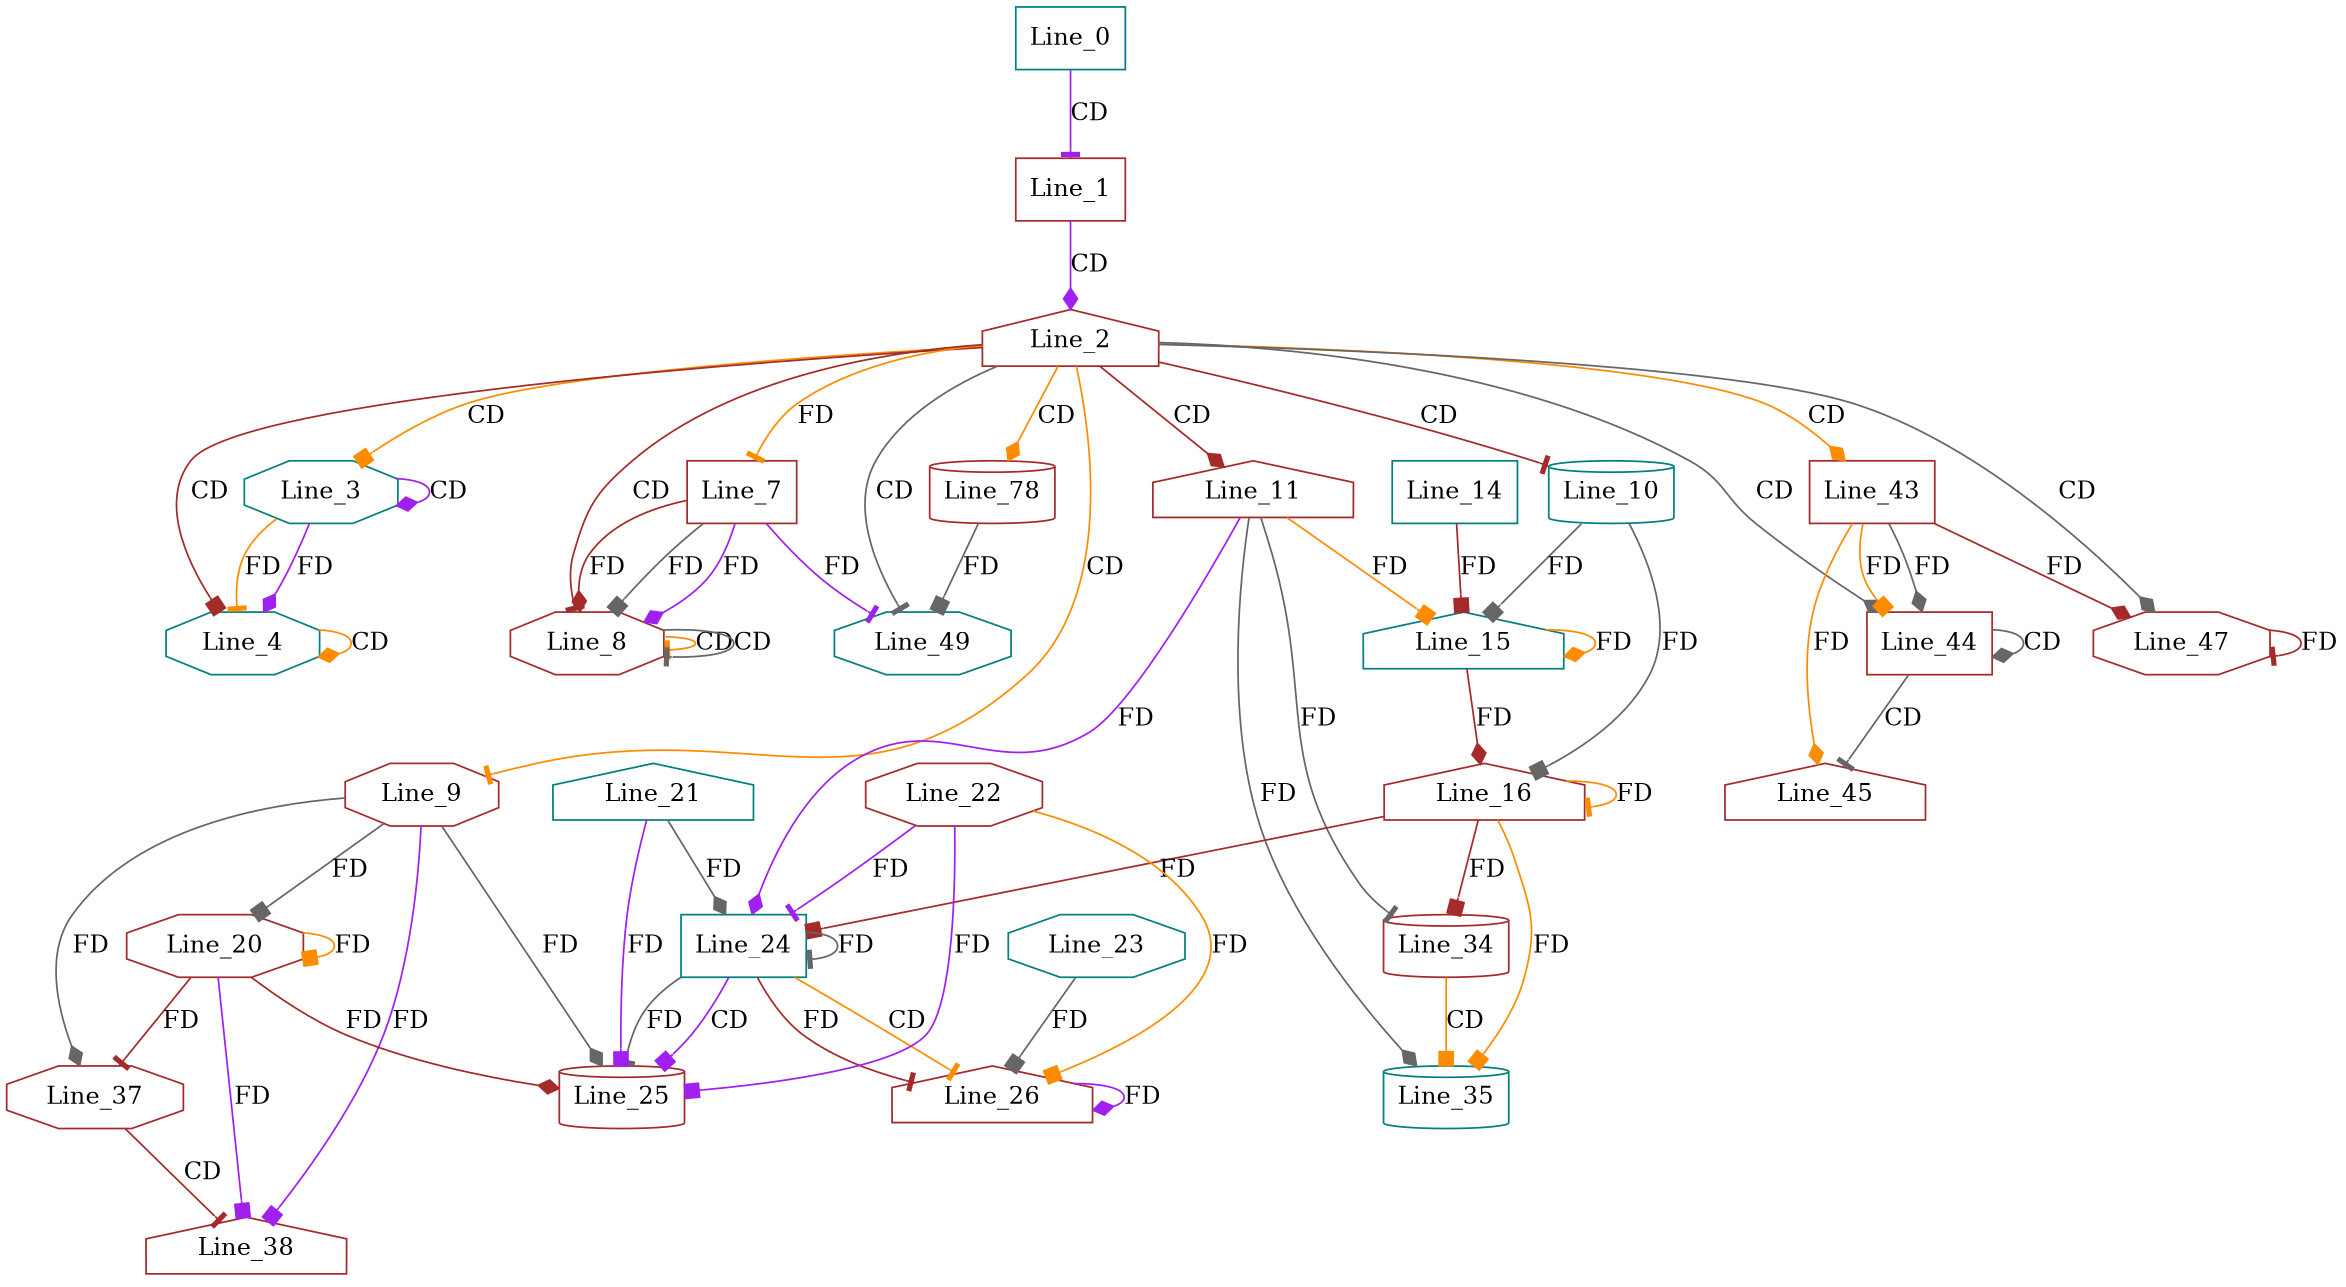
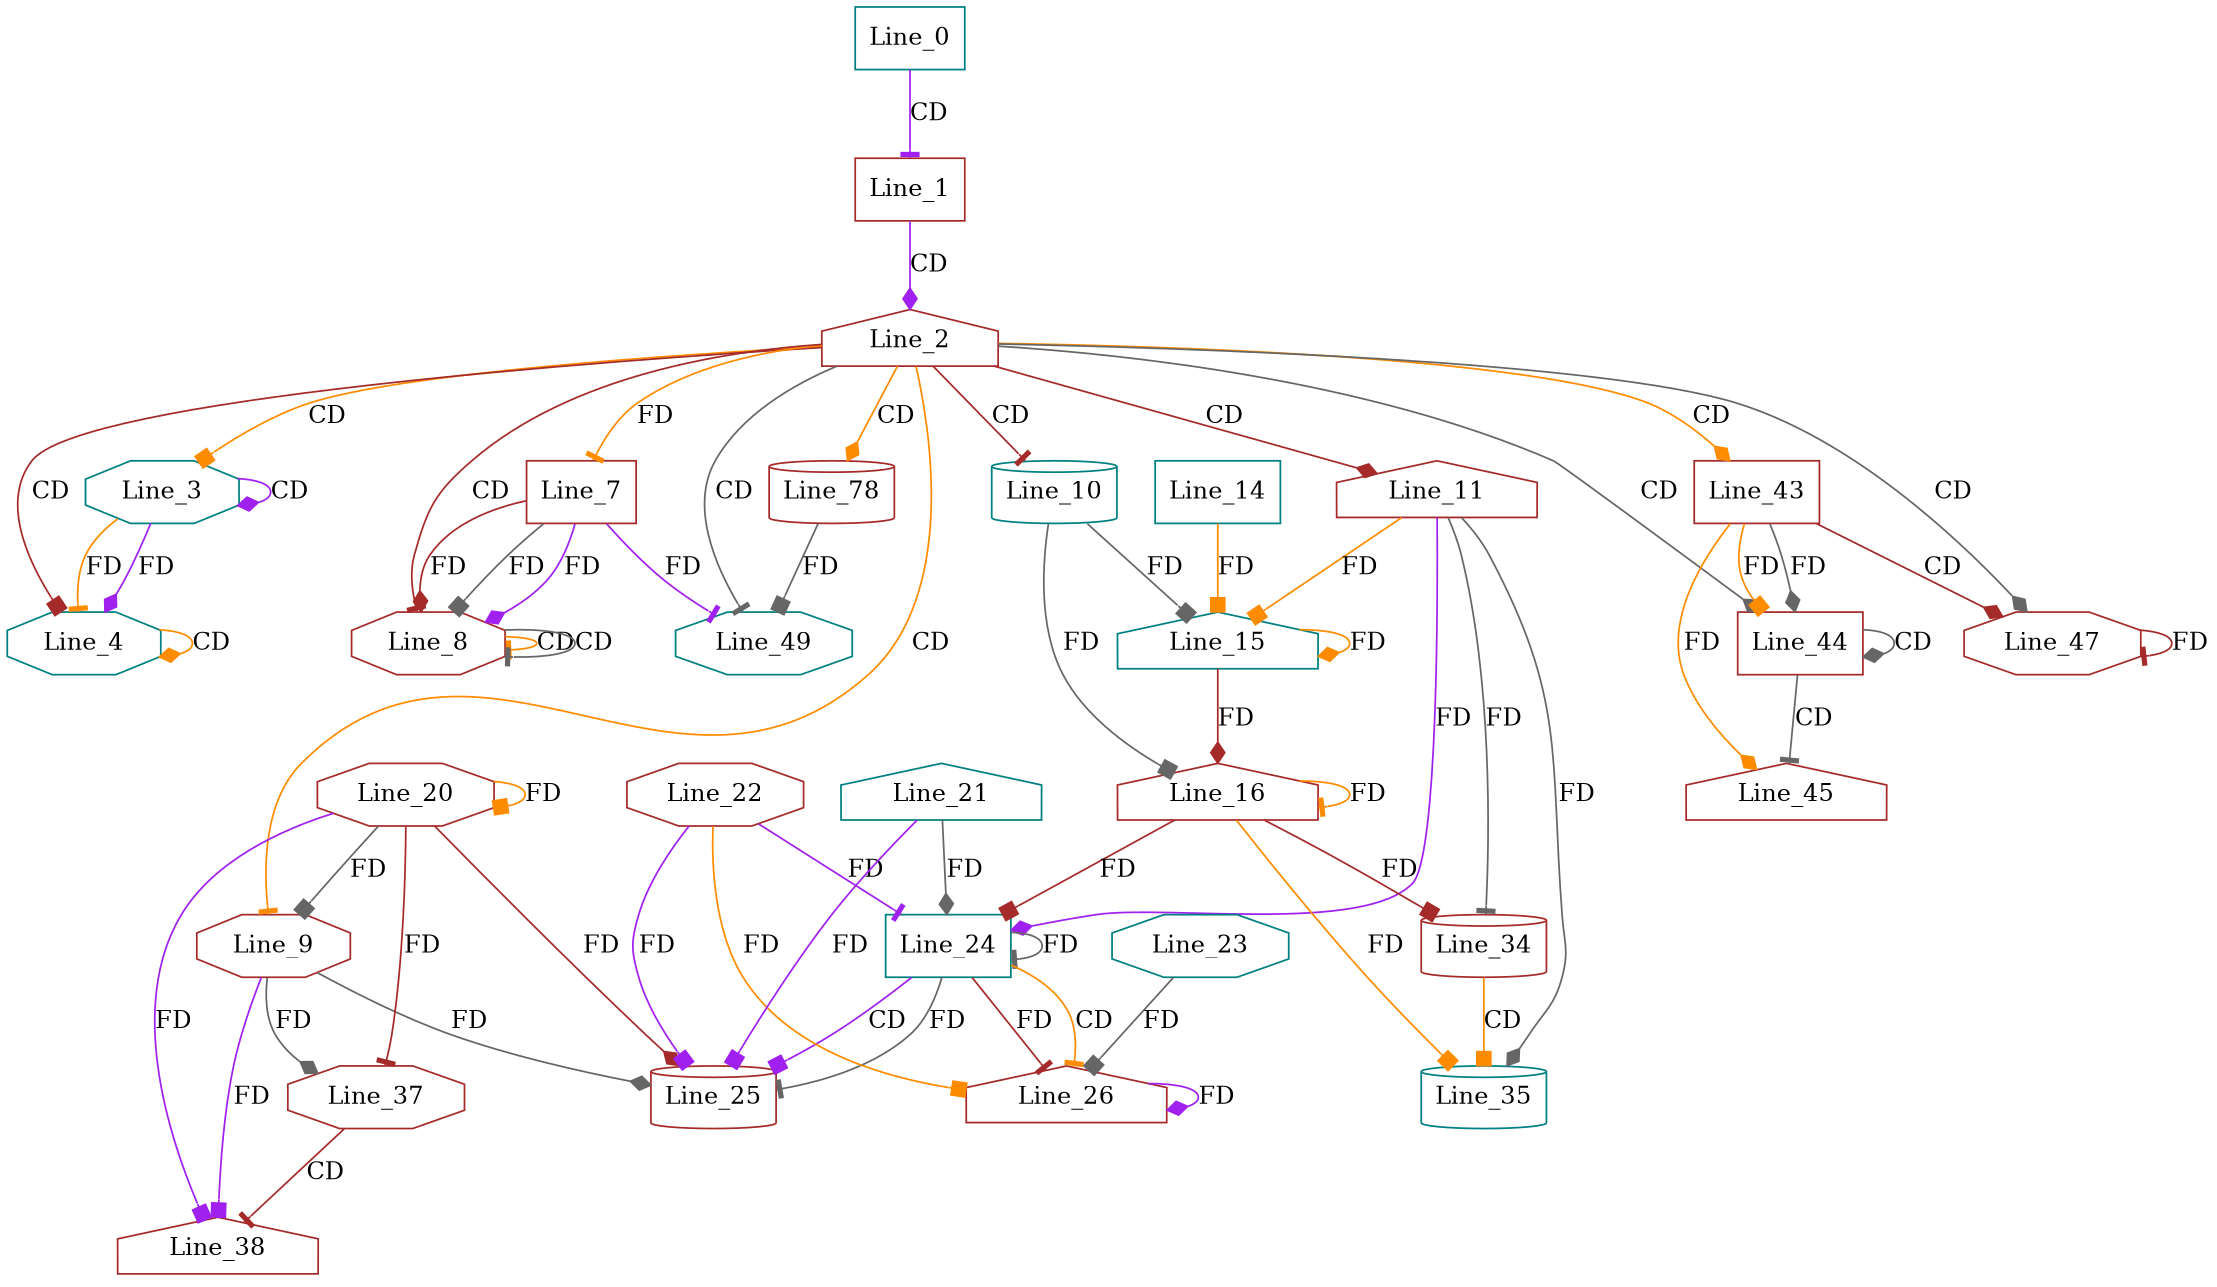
edge "Line_14" -> "Line_15": color brown -> darkorange
edge "Line_43" -> "Line_47": label "FD" -> "CD"
edge "Line_9" -> "Line_20": reversed
